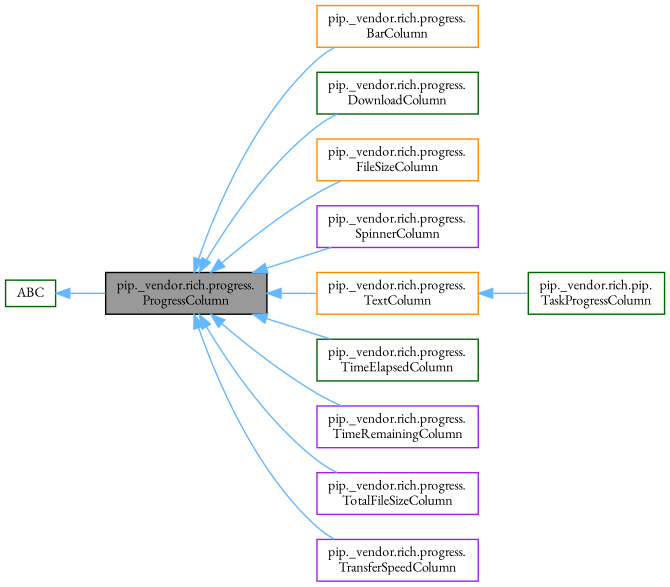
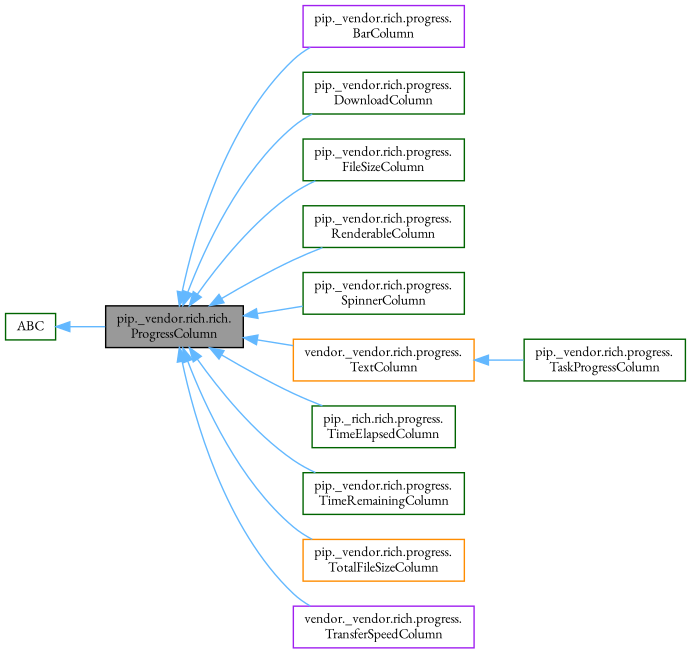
node "pip._vendor.rich.progress. BarColumn": color darkorange -> purple
node "pip._vendor.rich.progress. FileSizeColumn": color darkorange -> darkgreen
node "pip._vendor.rich.progress. RenderableColumn": added
node "pip._vendor.rich.progress. SpinnerColumn": color purple -> darkgreen
node "pip._vendor.rich.progress. ProgressColumn": label "pip._vendor.rich.progress. ProgressColumn" -> "pip._vendor.rich.rich. ProgressColumn"
node "pip._vendor.rich.progress. TextColumn": label "pip._vendor.rich.progress. TextColumn" -> "vendor._vendor.rich.progress. TextColumn"
node "pip._vendor.rich.pip. TaskProgressColumn": label "pip._vendor.rich.pip. TaskProgressColumn" -> "pip._vendor.rich.progress. TaskProgressColumn"
node "pip._vendor.rich.progress. TimeElapsedColumn": label "pip._vendor.rich.progress. TimeElapsedColumn" -> "pip._rich.rich.progress. TimeElapsedColumn"
node "pip._vendor.rich.progress. TimeRemainingColumn": color purple -> darkgreen
node "pip._vendor.rich.progress. TotalFileSizeColumn": color purple -> darkorange
node "pip._vendor.rich.progress. TransferSpeedColumn": label "pip._vendor.rich.progress. TransferSpeedColumn" -> "vendor._vendor.rich.progress. TransferSpeedColumn"
